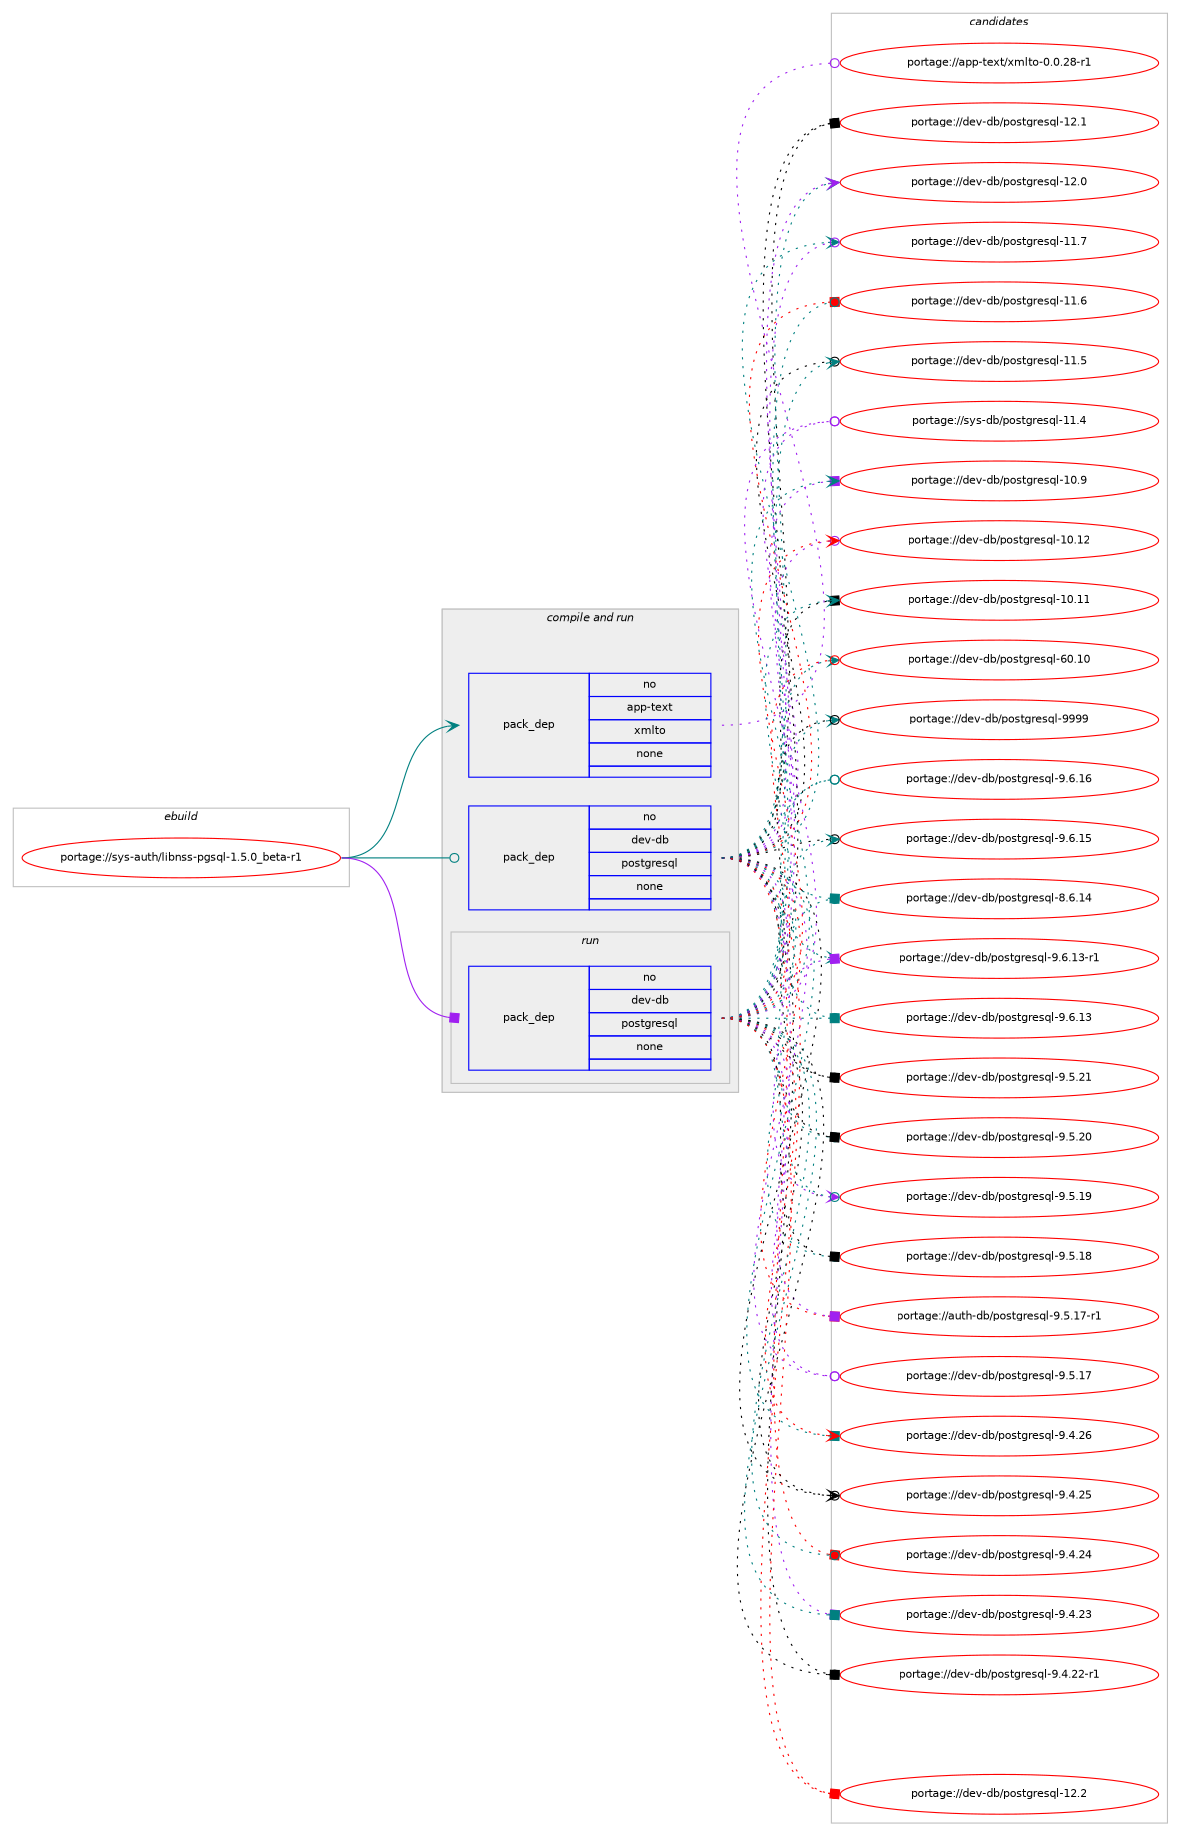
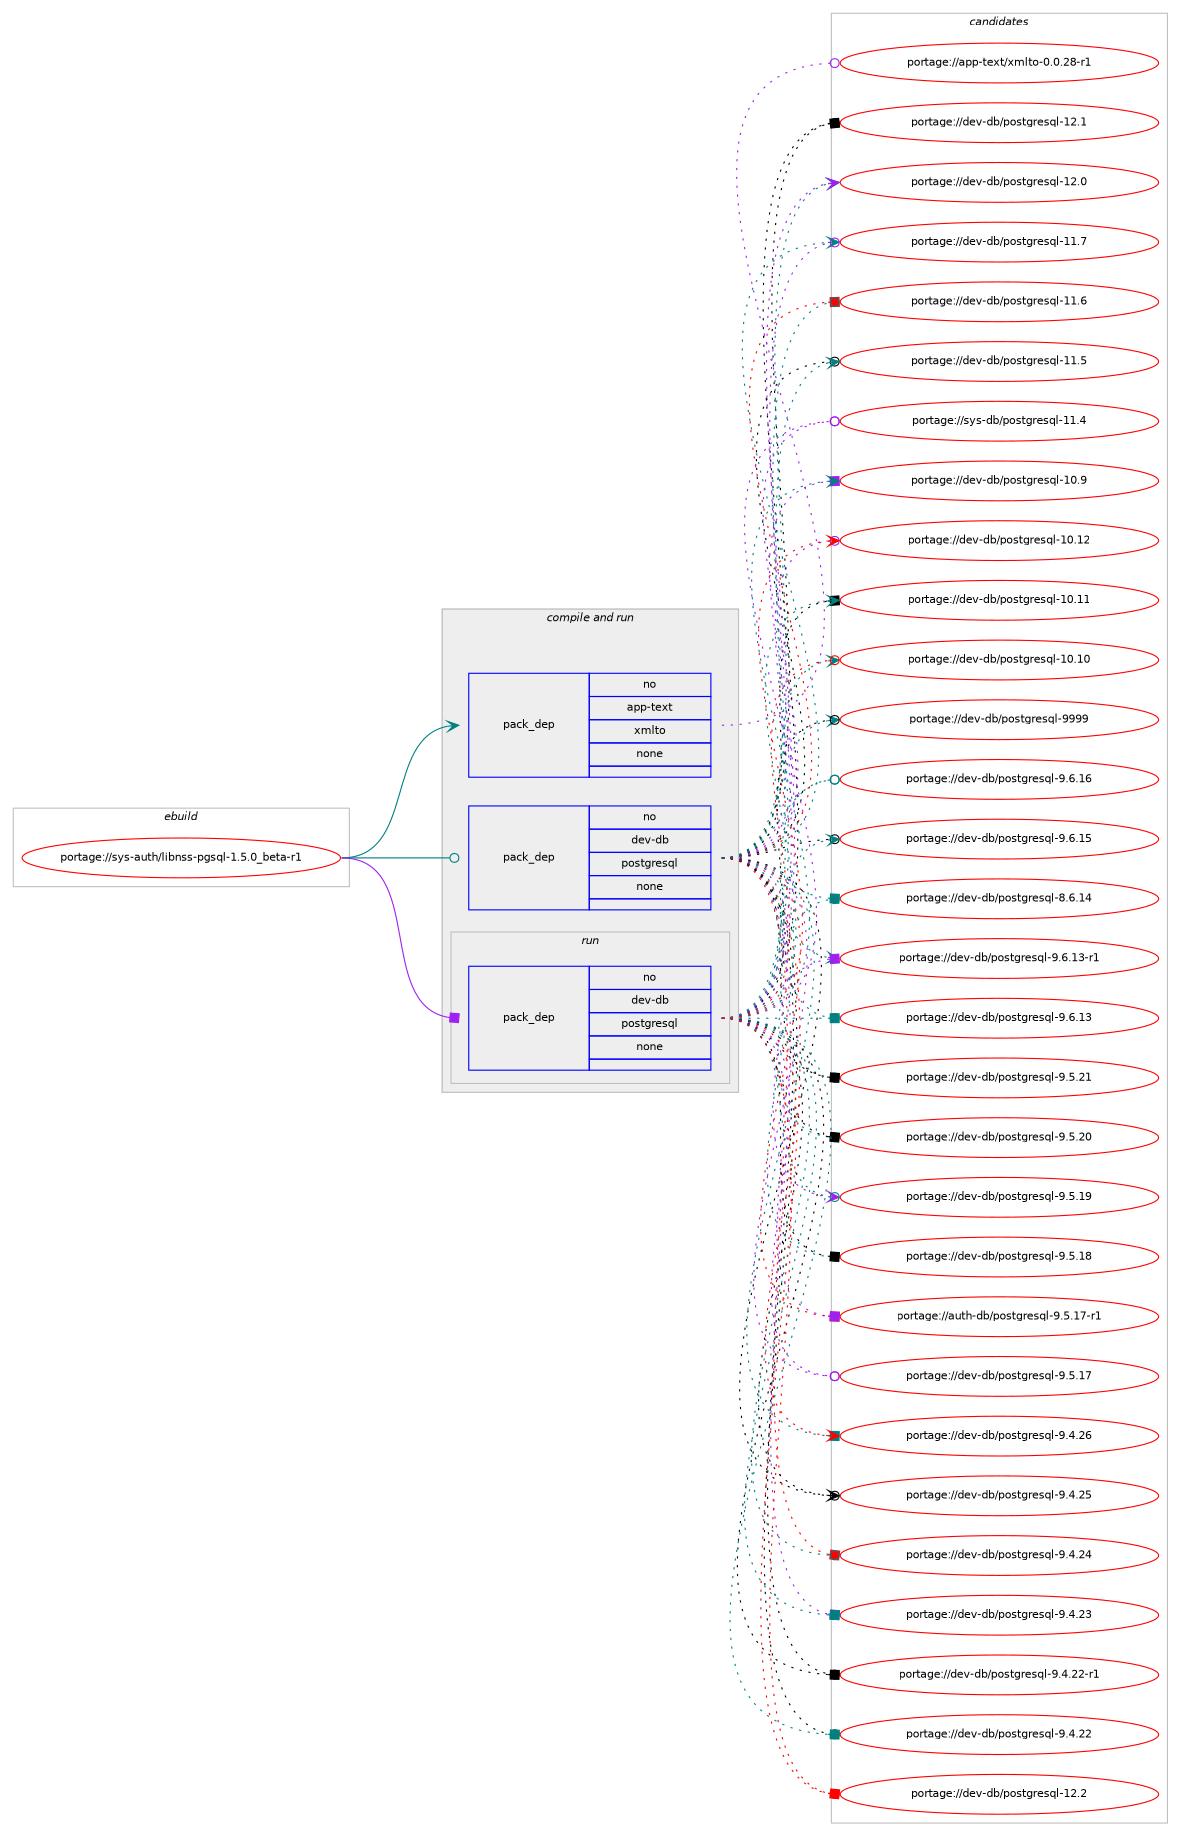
node "portage://dev-db/postgresql-60.10": label "portage://dev-db/postgresql-60.10" -> "portage://dev-db/postgresql-10.10"
node "portage://dev-db/postgresql-9.4.22": added
